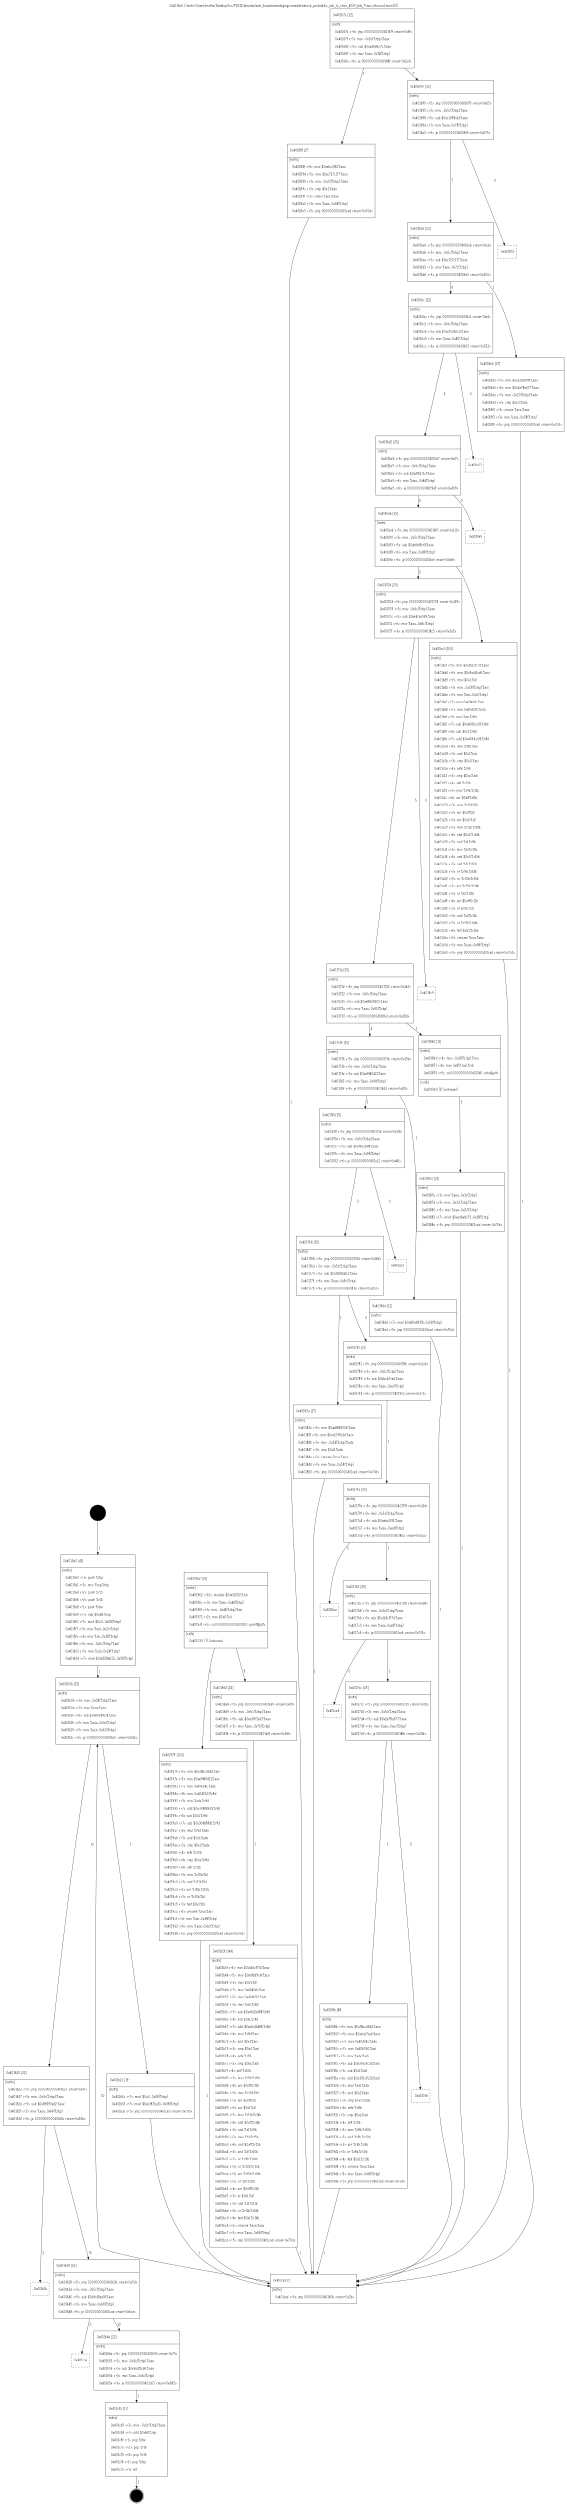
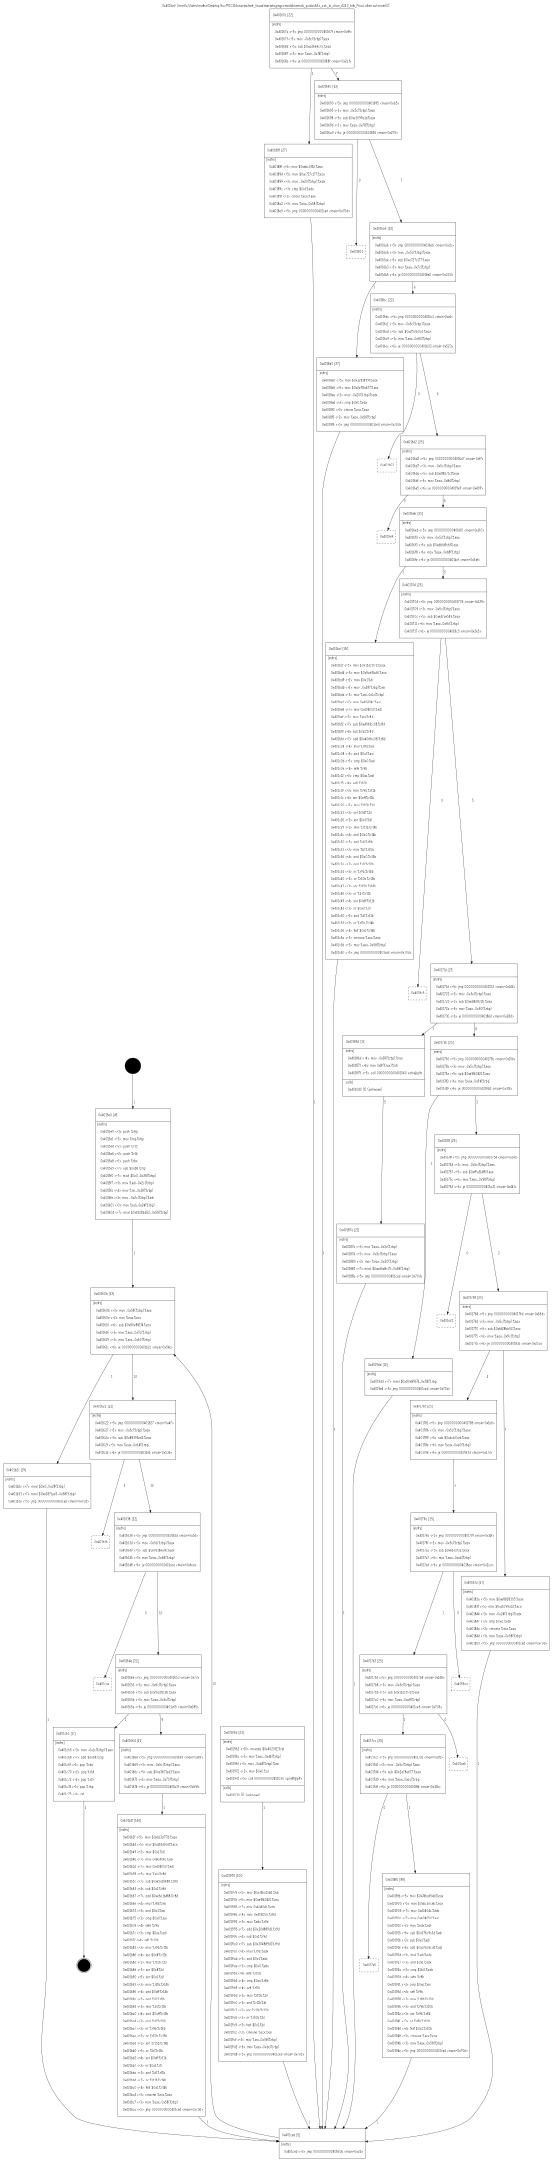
edge "0x401962 [23]" -> "0x401664 [22]": now "0x40164e [22]" -> "0x401664 [22]"
